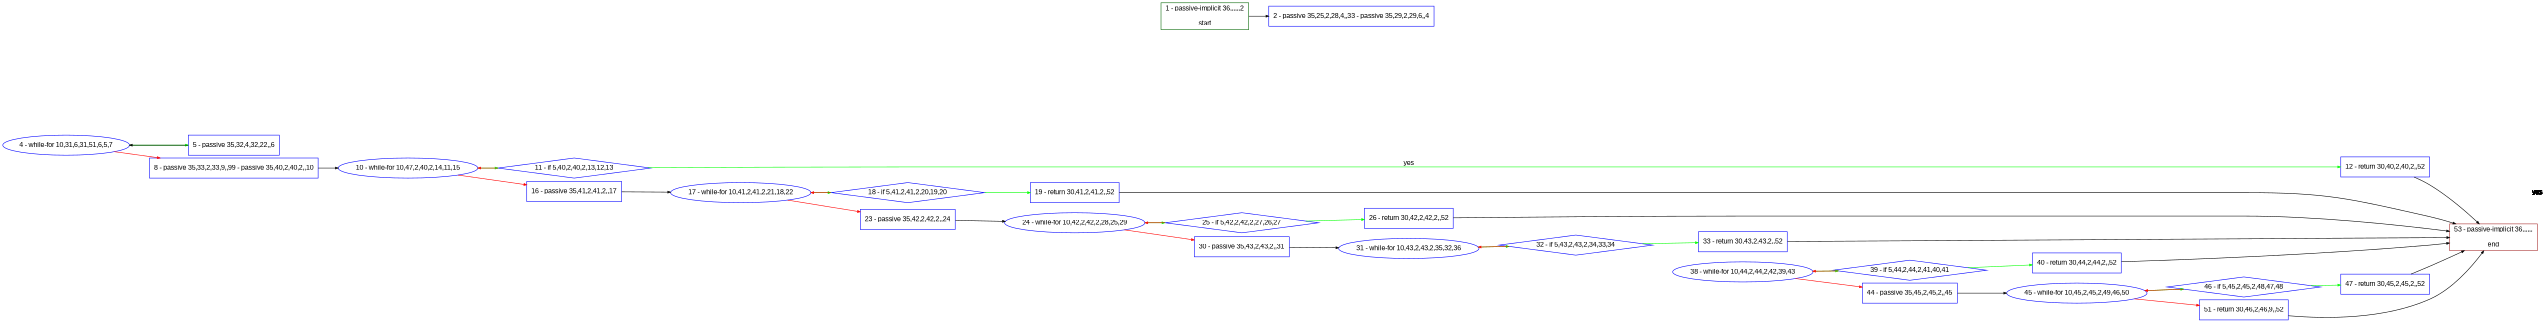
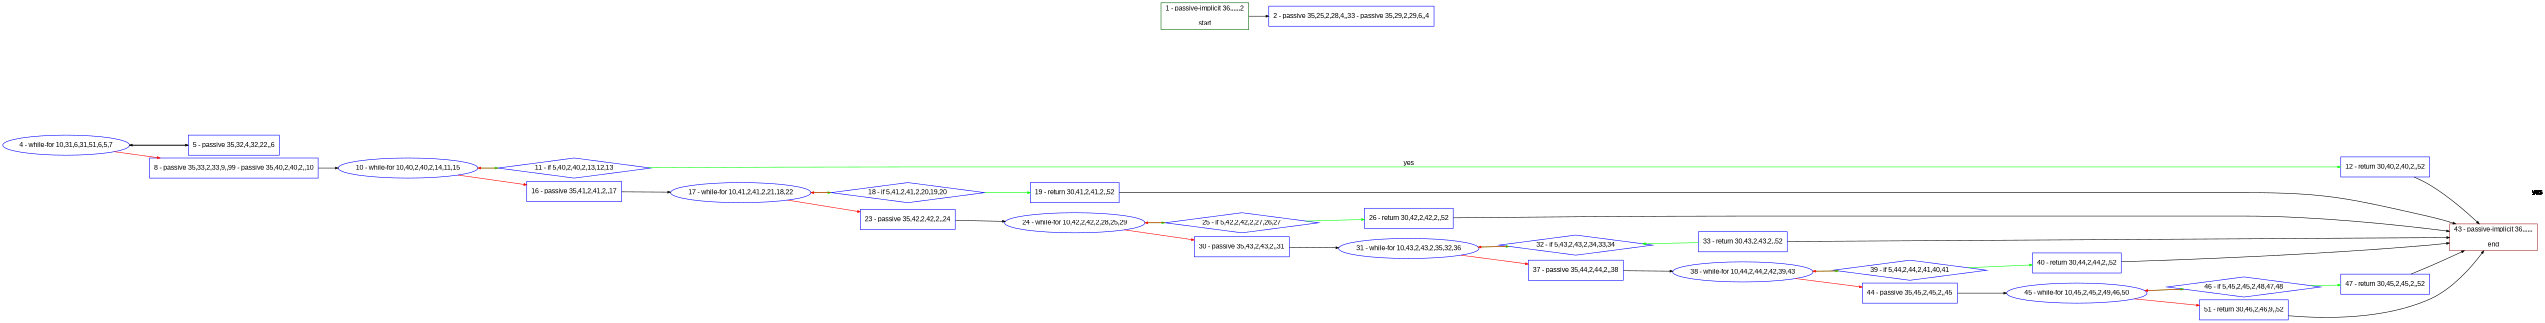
edge "4 - while-for 10,31,6,31,51,6,5,7" -> "5 - passive 35,32,4,32,22,,6": color #00ff00 -> #000000
node "10 - while-for 10,47,2,40,2,14,11,15": label "10 - while-for 10,47,2,40,2,14,11,15" -> "10 - while-for 10,40,2,40,2,14,11,15"
node "53 - passive-implicit 36,,,,,, end": label "53 - passive-implicit 36,,,,,, end" -> "43 - passive-implicit 36,,,,,, end"
edge "32 - if 5,43,2,43,2,34,33,34" -> "33 - return 30,43,2,43,2,,52": reversed
node "37 - passive 35,44,2,44,2,,38": added
